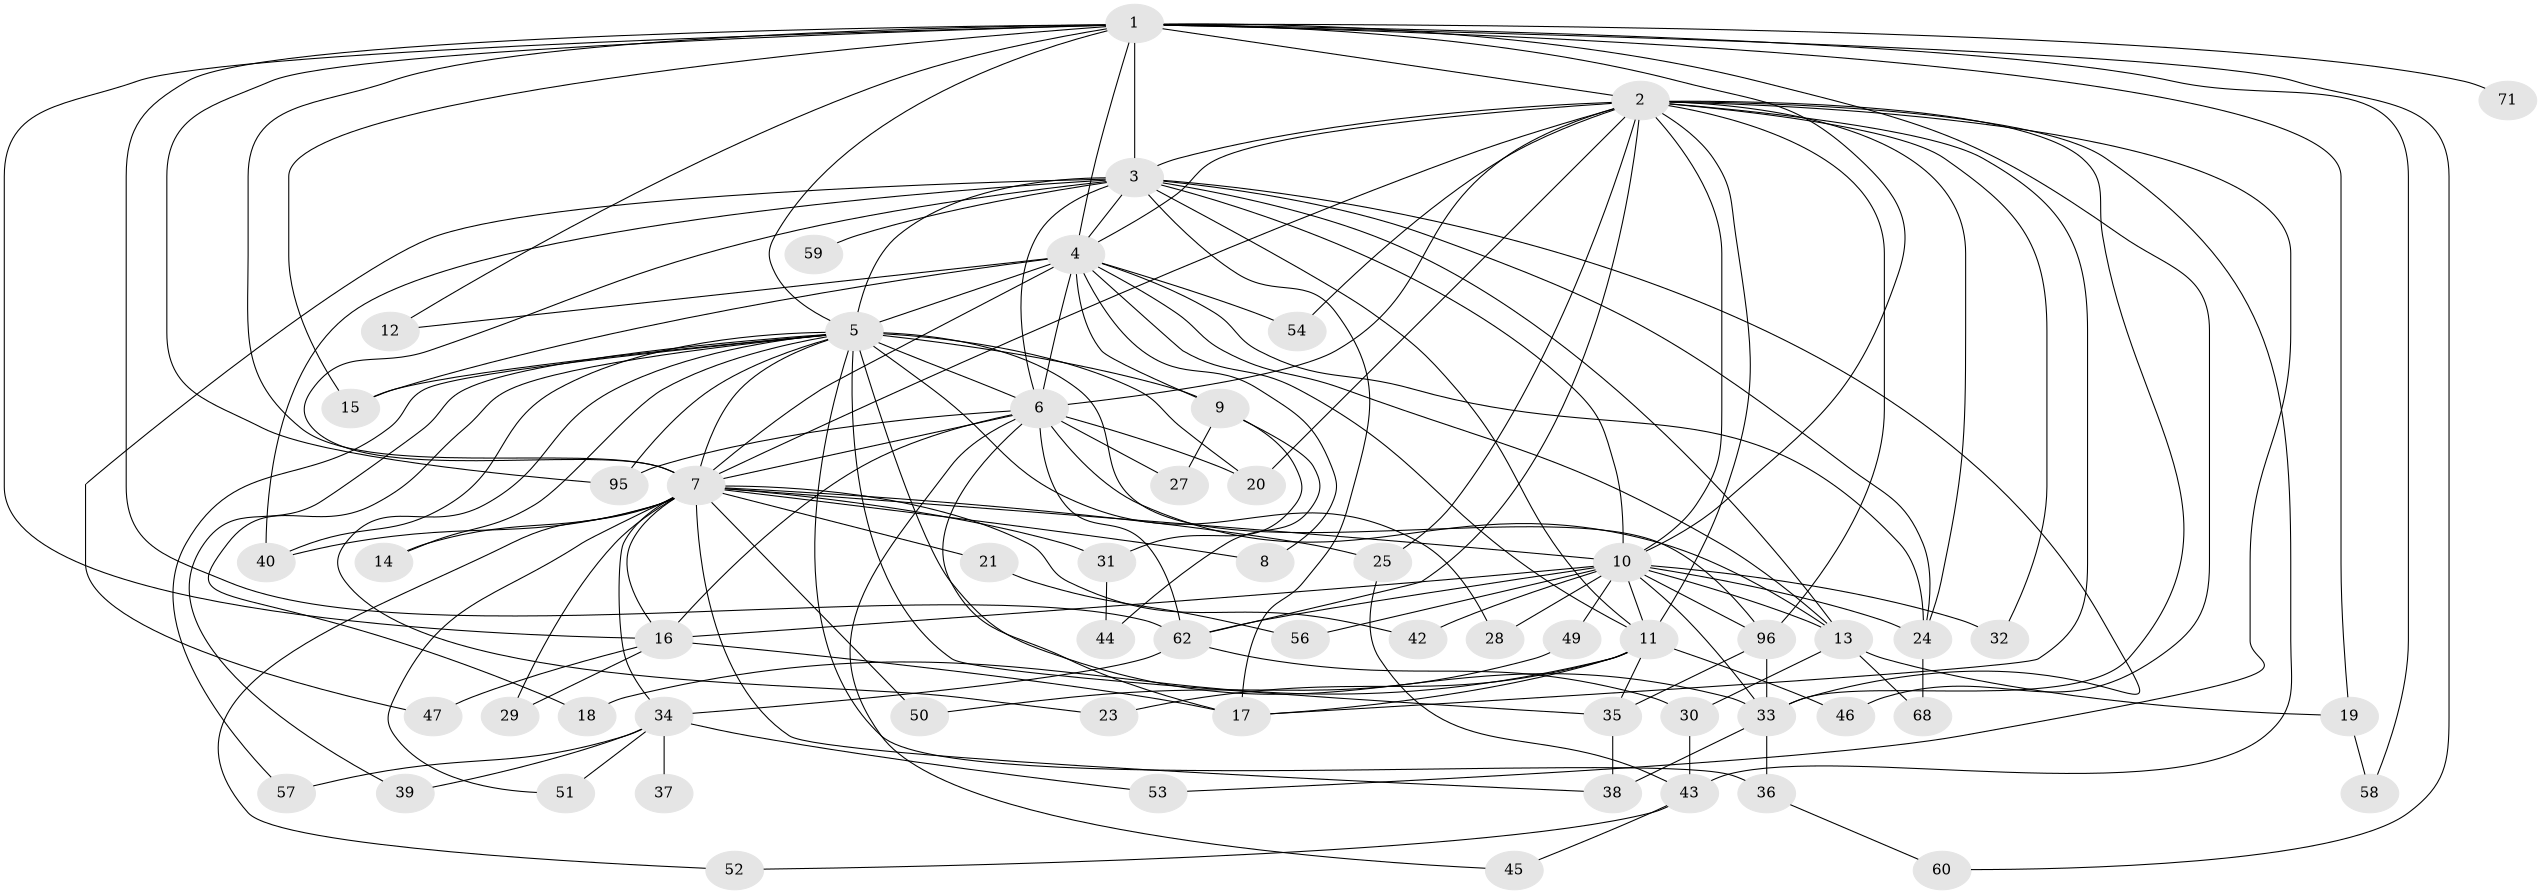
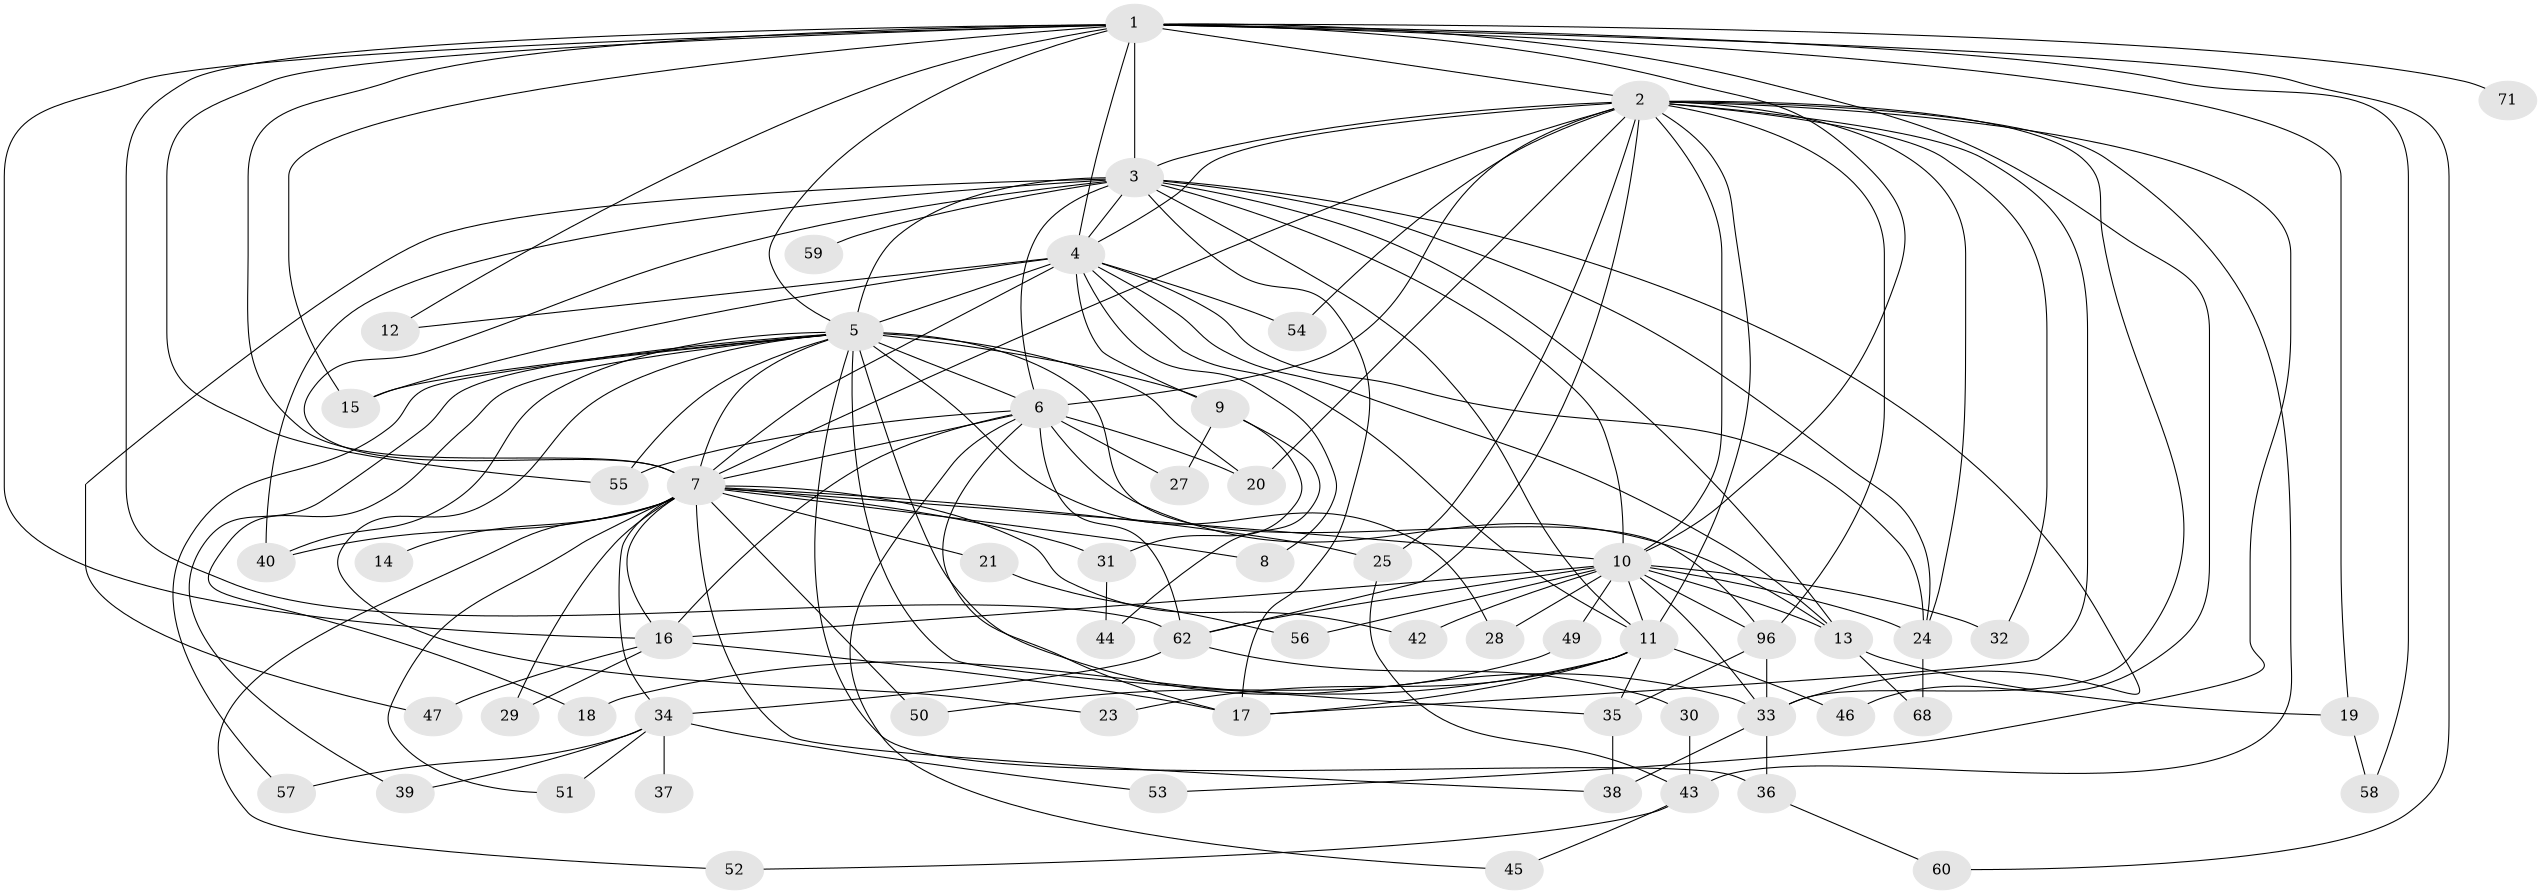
edge "4" -- "6": removed
edge "5" -- "14": removed
node "95": label "95" -> "55"
edge "13" -- "30": removed
